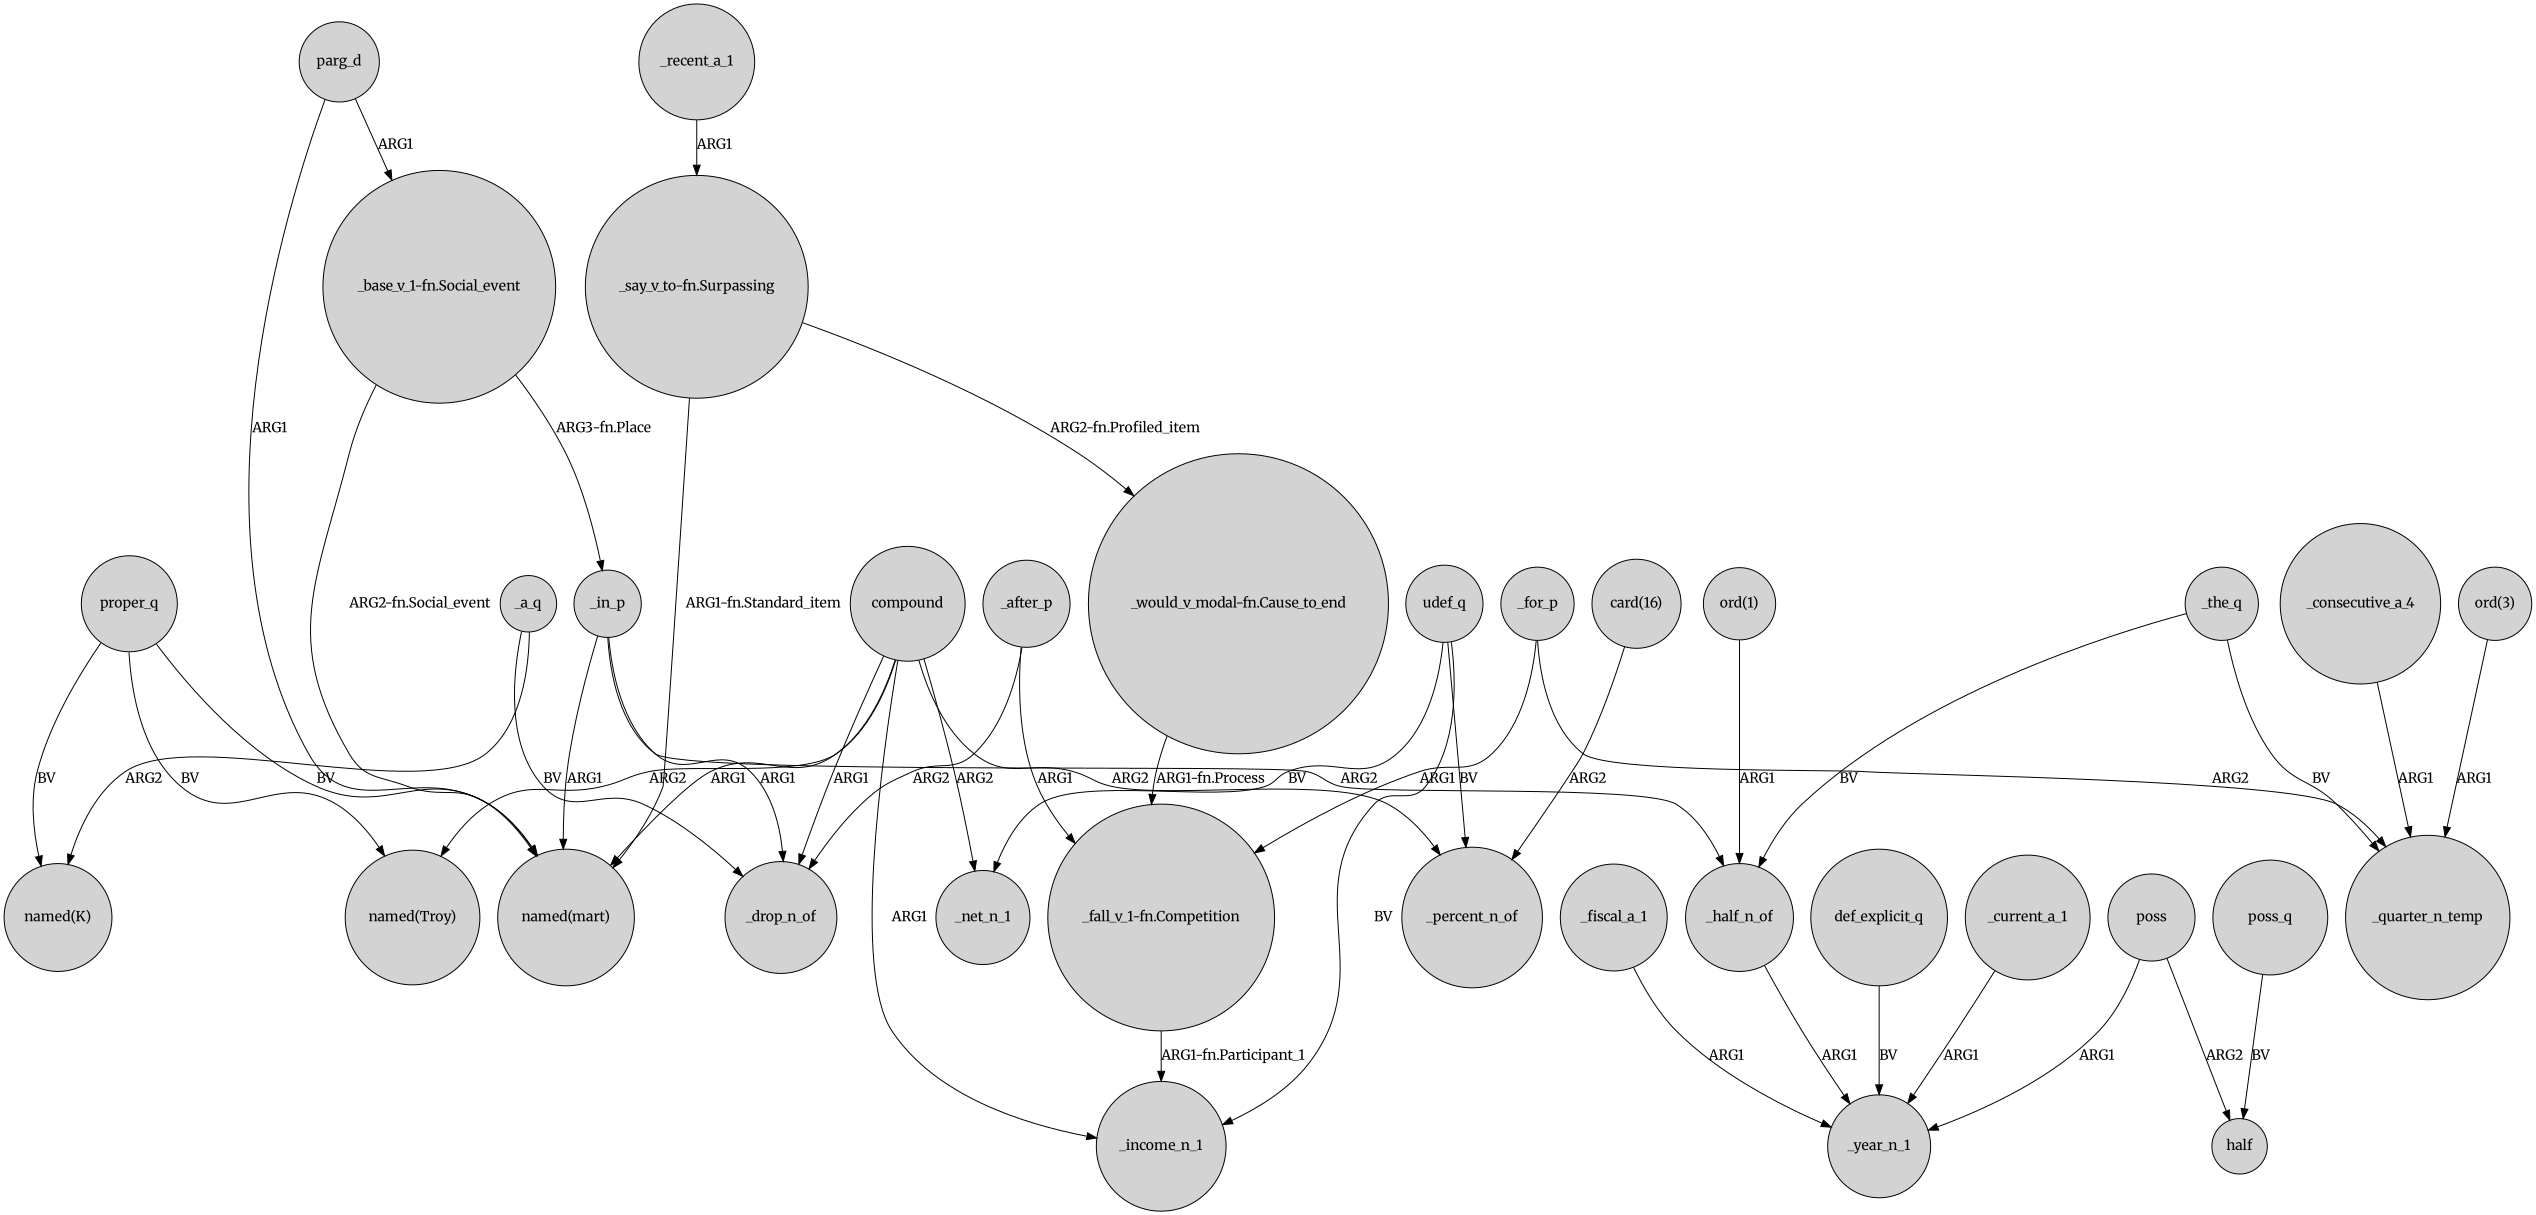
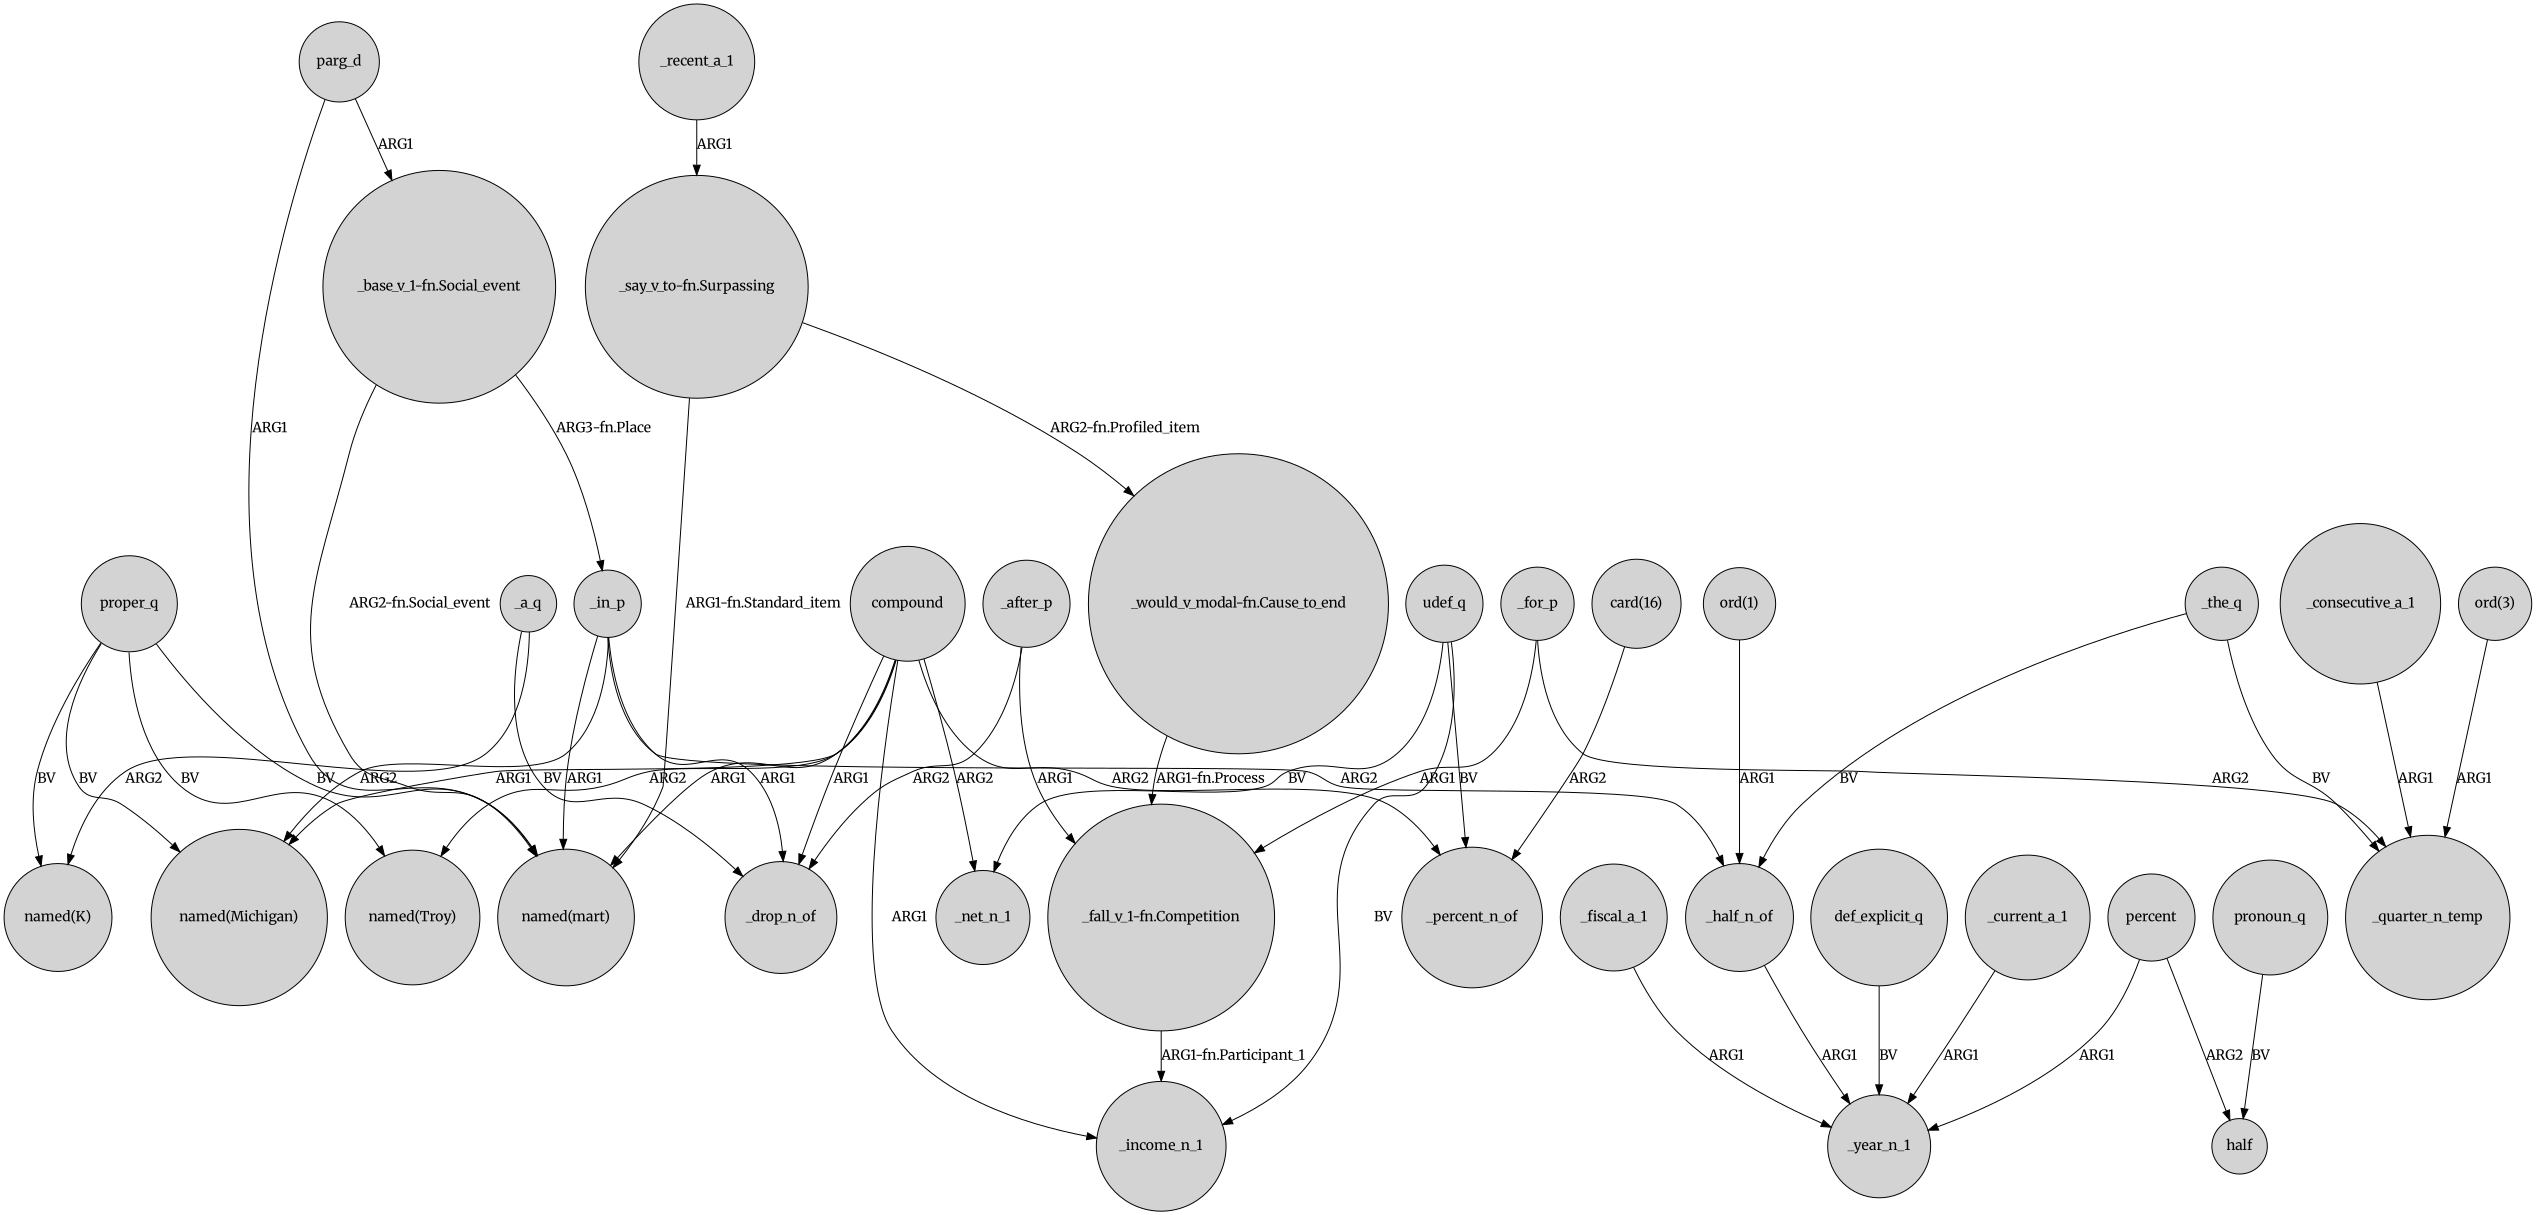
node "_consecutive_a_4": label "_consecutive_a_4" -> "_consecutive_a_1"
node "named(Michigan)": added
node "poss": label "poss" -> "percent"
node "poss_q": label "poss_q" -> "pronoun_q"
